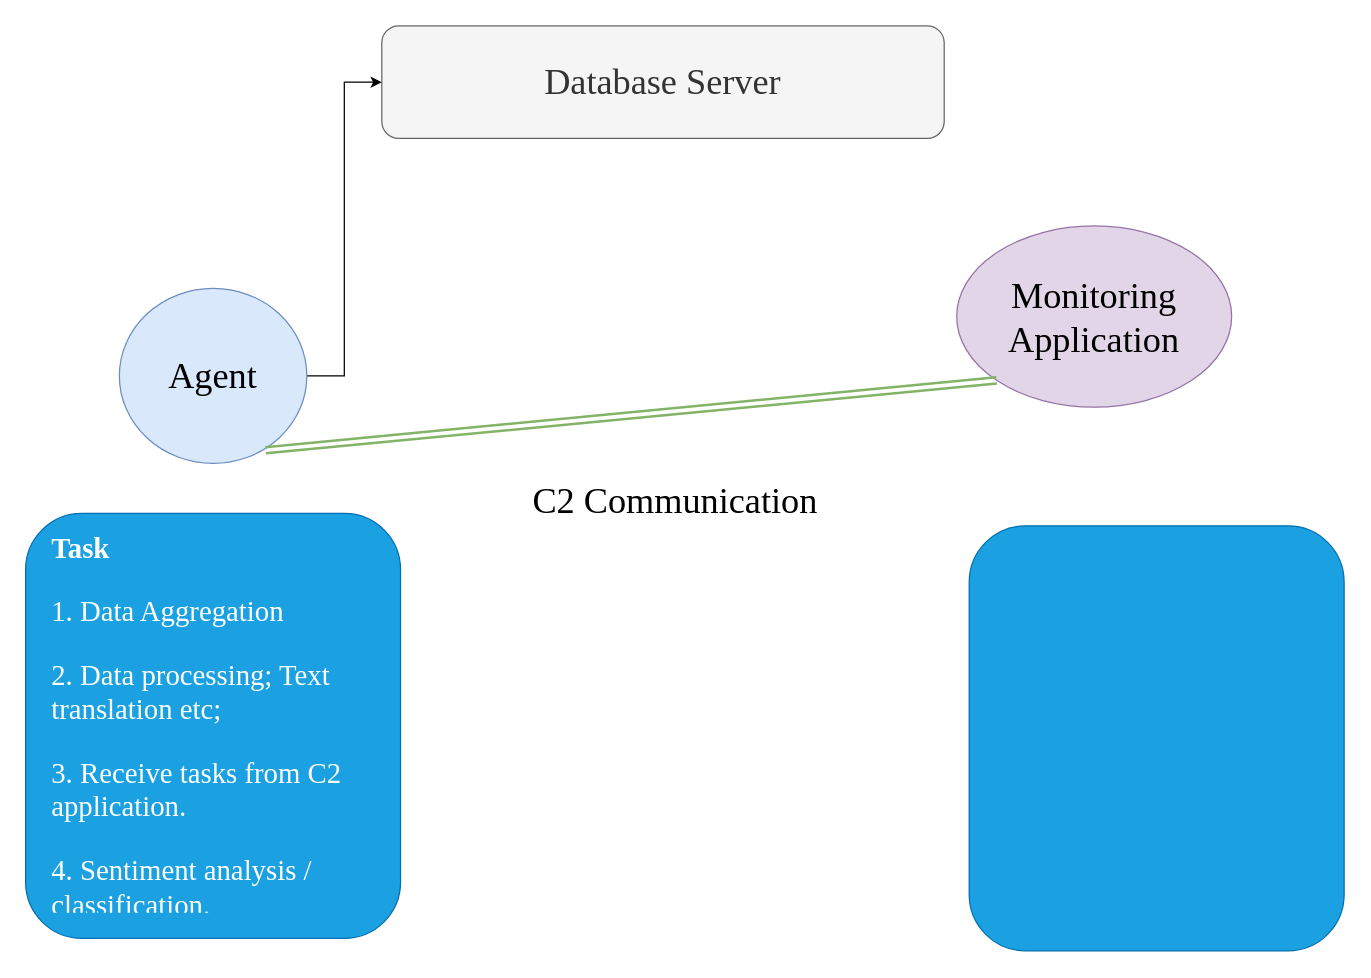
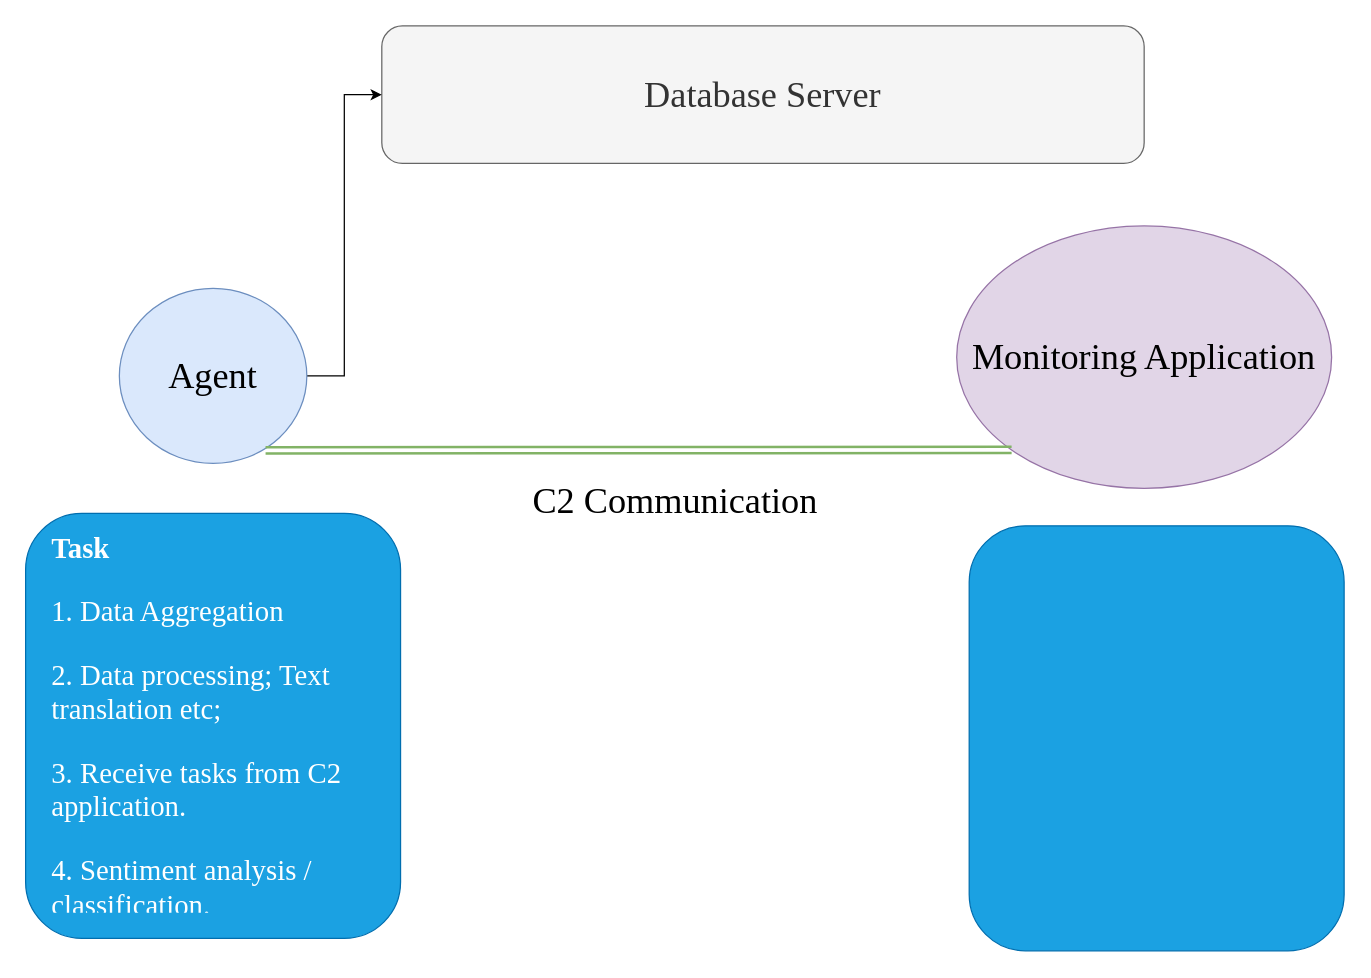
node "Database Server": size 563x113 -> 763x138
node "Monitoring Application": size 275x181 -> 375x263
